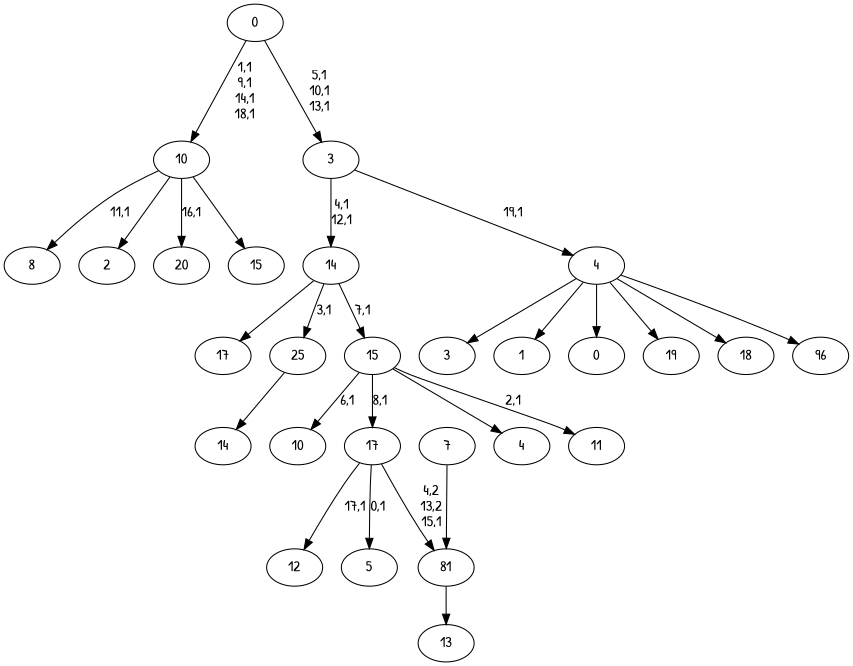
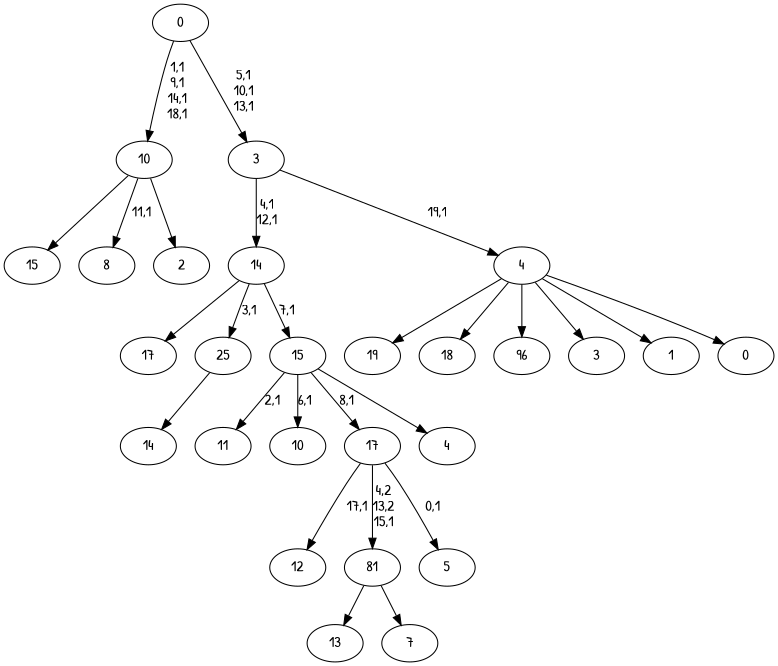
node "20": removed
edge "7" -> "81": reversed
